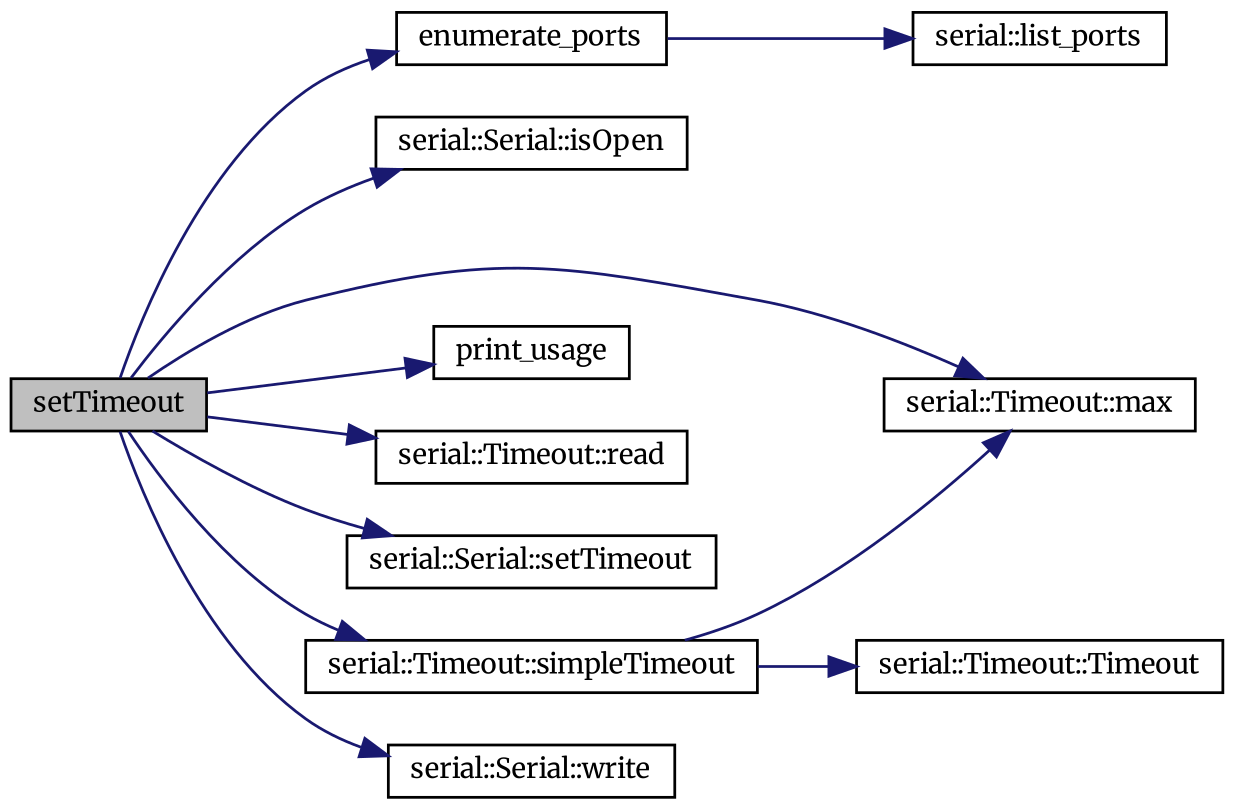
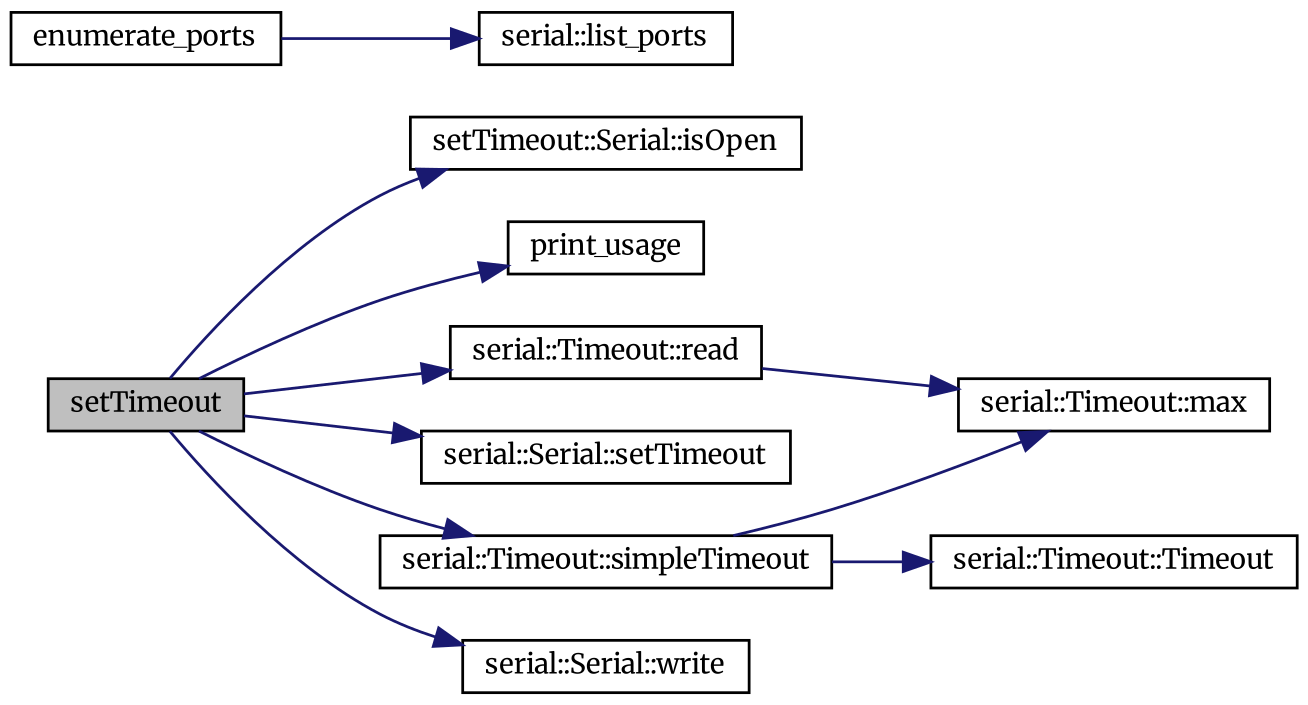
node "serial::Serial::isOpen": label "serial::Serial::isOpen" -> "setTimeout::Serial::isOpen"
edge "setTimeout" -> "enumerate_ports": removed
edge "setTimeout" -> "serial::Timeout::max": now "serial::Timeout::read" -> "serial::Timeout::max"
